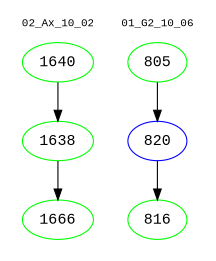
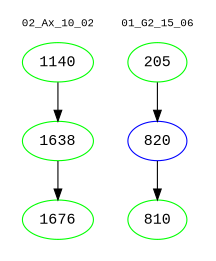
cluster "01_G2_10_06": label "01_G2_10_06" -> "01_G2_15_06"
node "1640": label "1640" -> "1140"
node "805": label "805" -> "205"
node "1666": label "1666" -> "1676"
node "816": label "816" -> "810"
